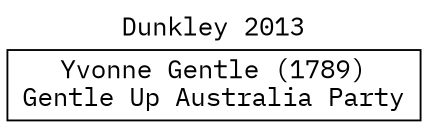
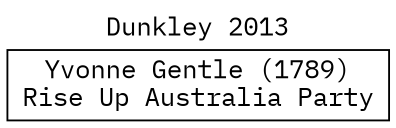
node "Yvonne Gentle (1789) Gentle Up Australia Party": label "Yvonne Gentle (1789) Gentle Up Australia Party" -> "Yvonne Gentle (1789) Rise Up Australia Party"
